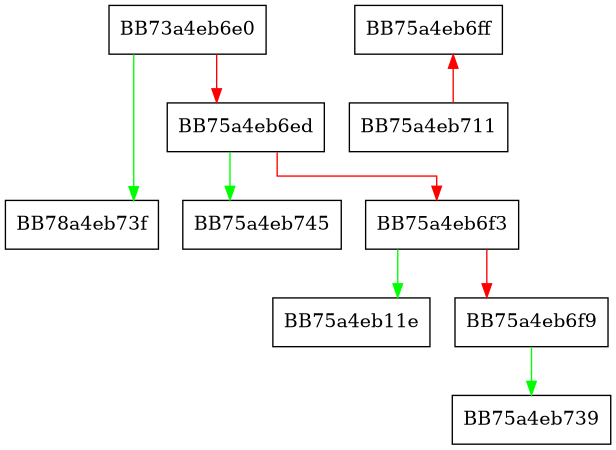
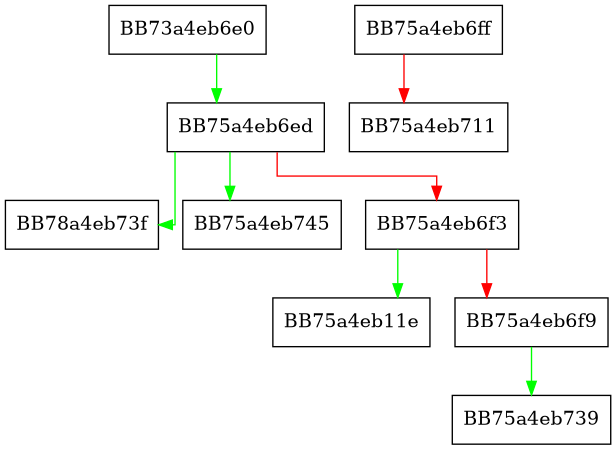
edge "BB73a4eb6e0" -> "BB75a4eb6ed": color red -> green
edge "BB75a4eb711" -> "BB75a4eb6ff": reversed
edge "BB73a4eb6e0" -> "BB78a4eb73f": now "BB75a4eb6ed" -> "BB78a4eb73f"
